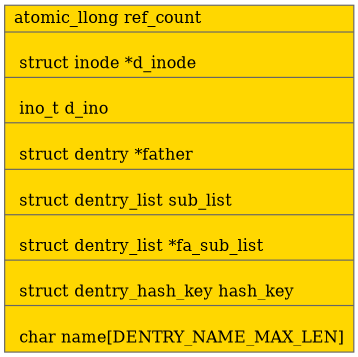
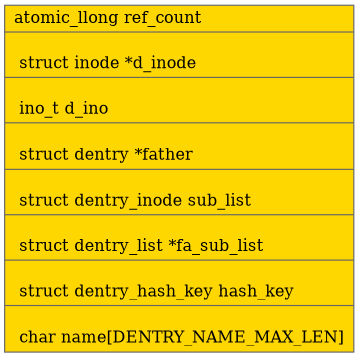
node "atomic_llong ref_count": text "struct dentry_list sub_list" -> "struct dentry_inode sub_list"
